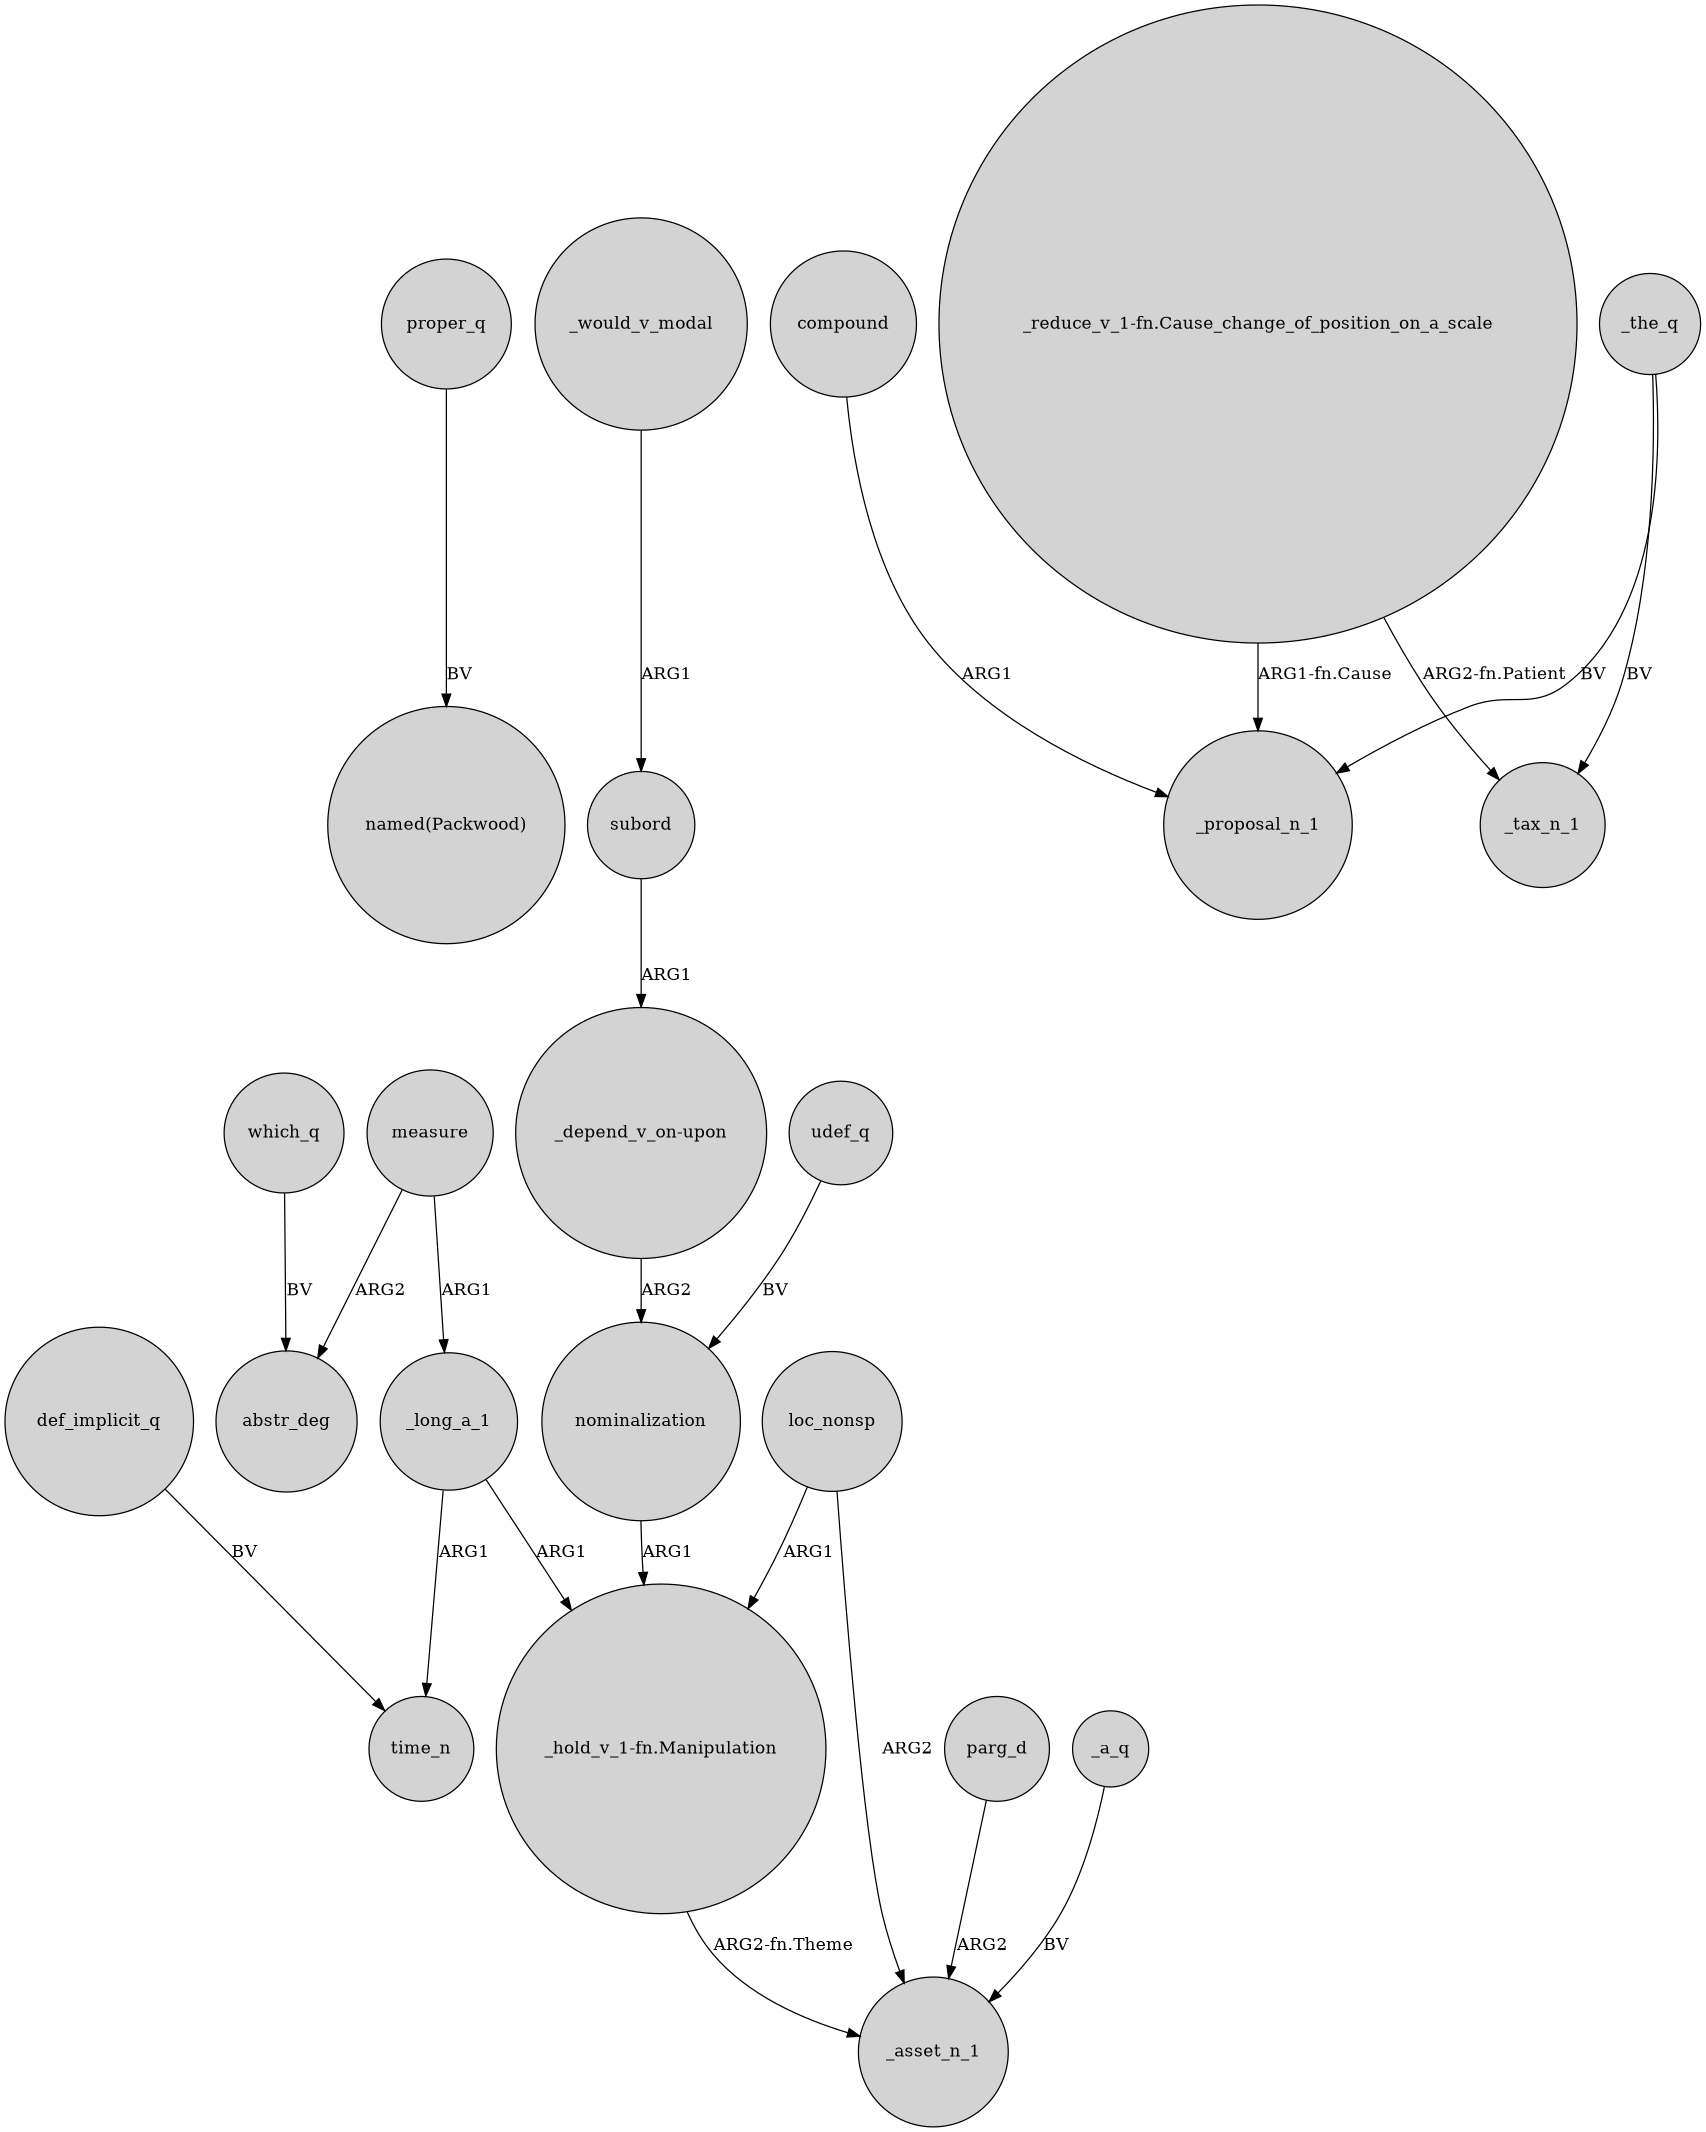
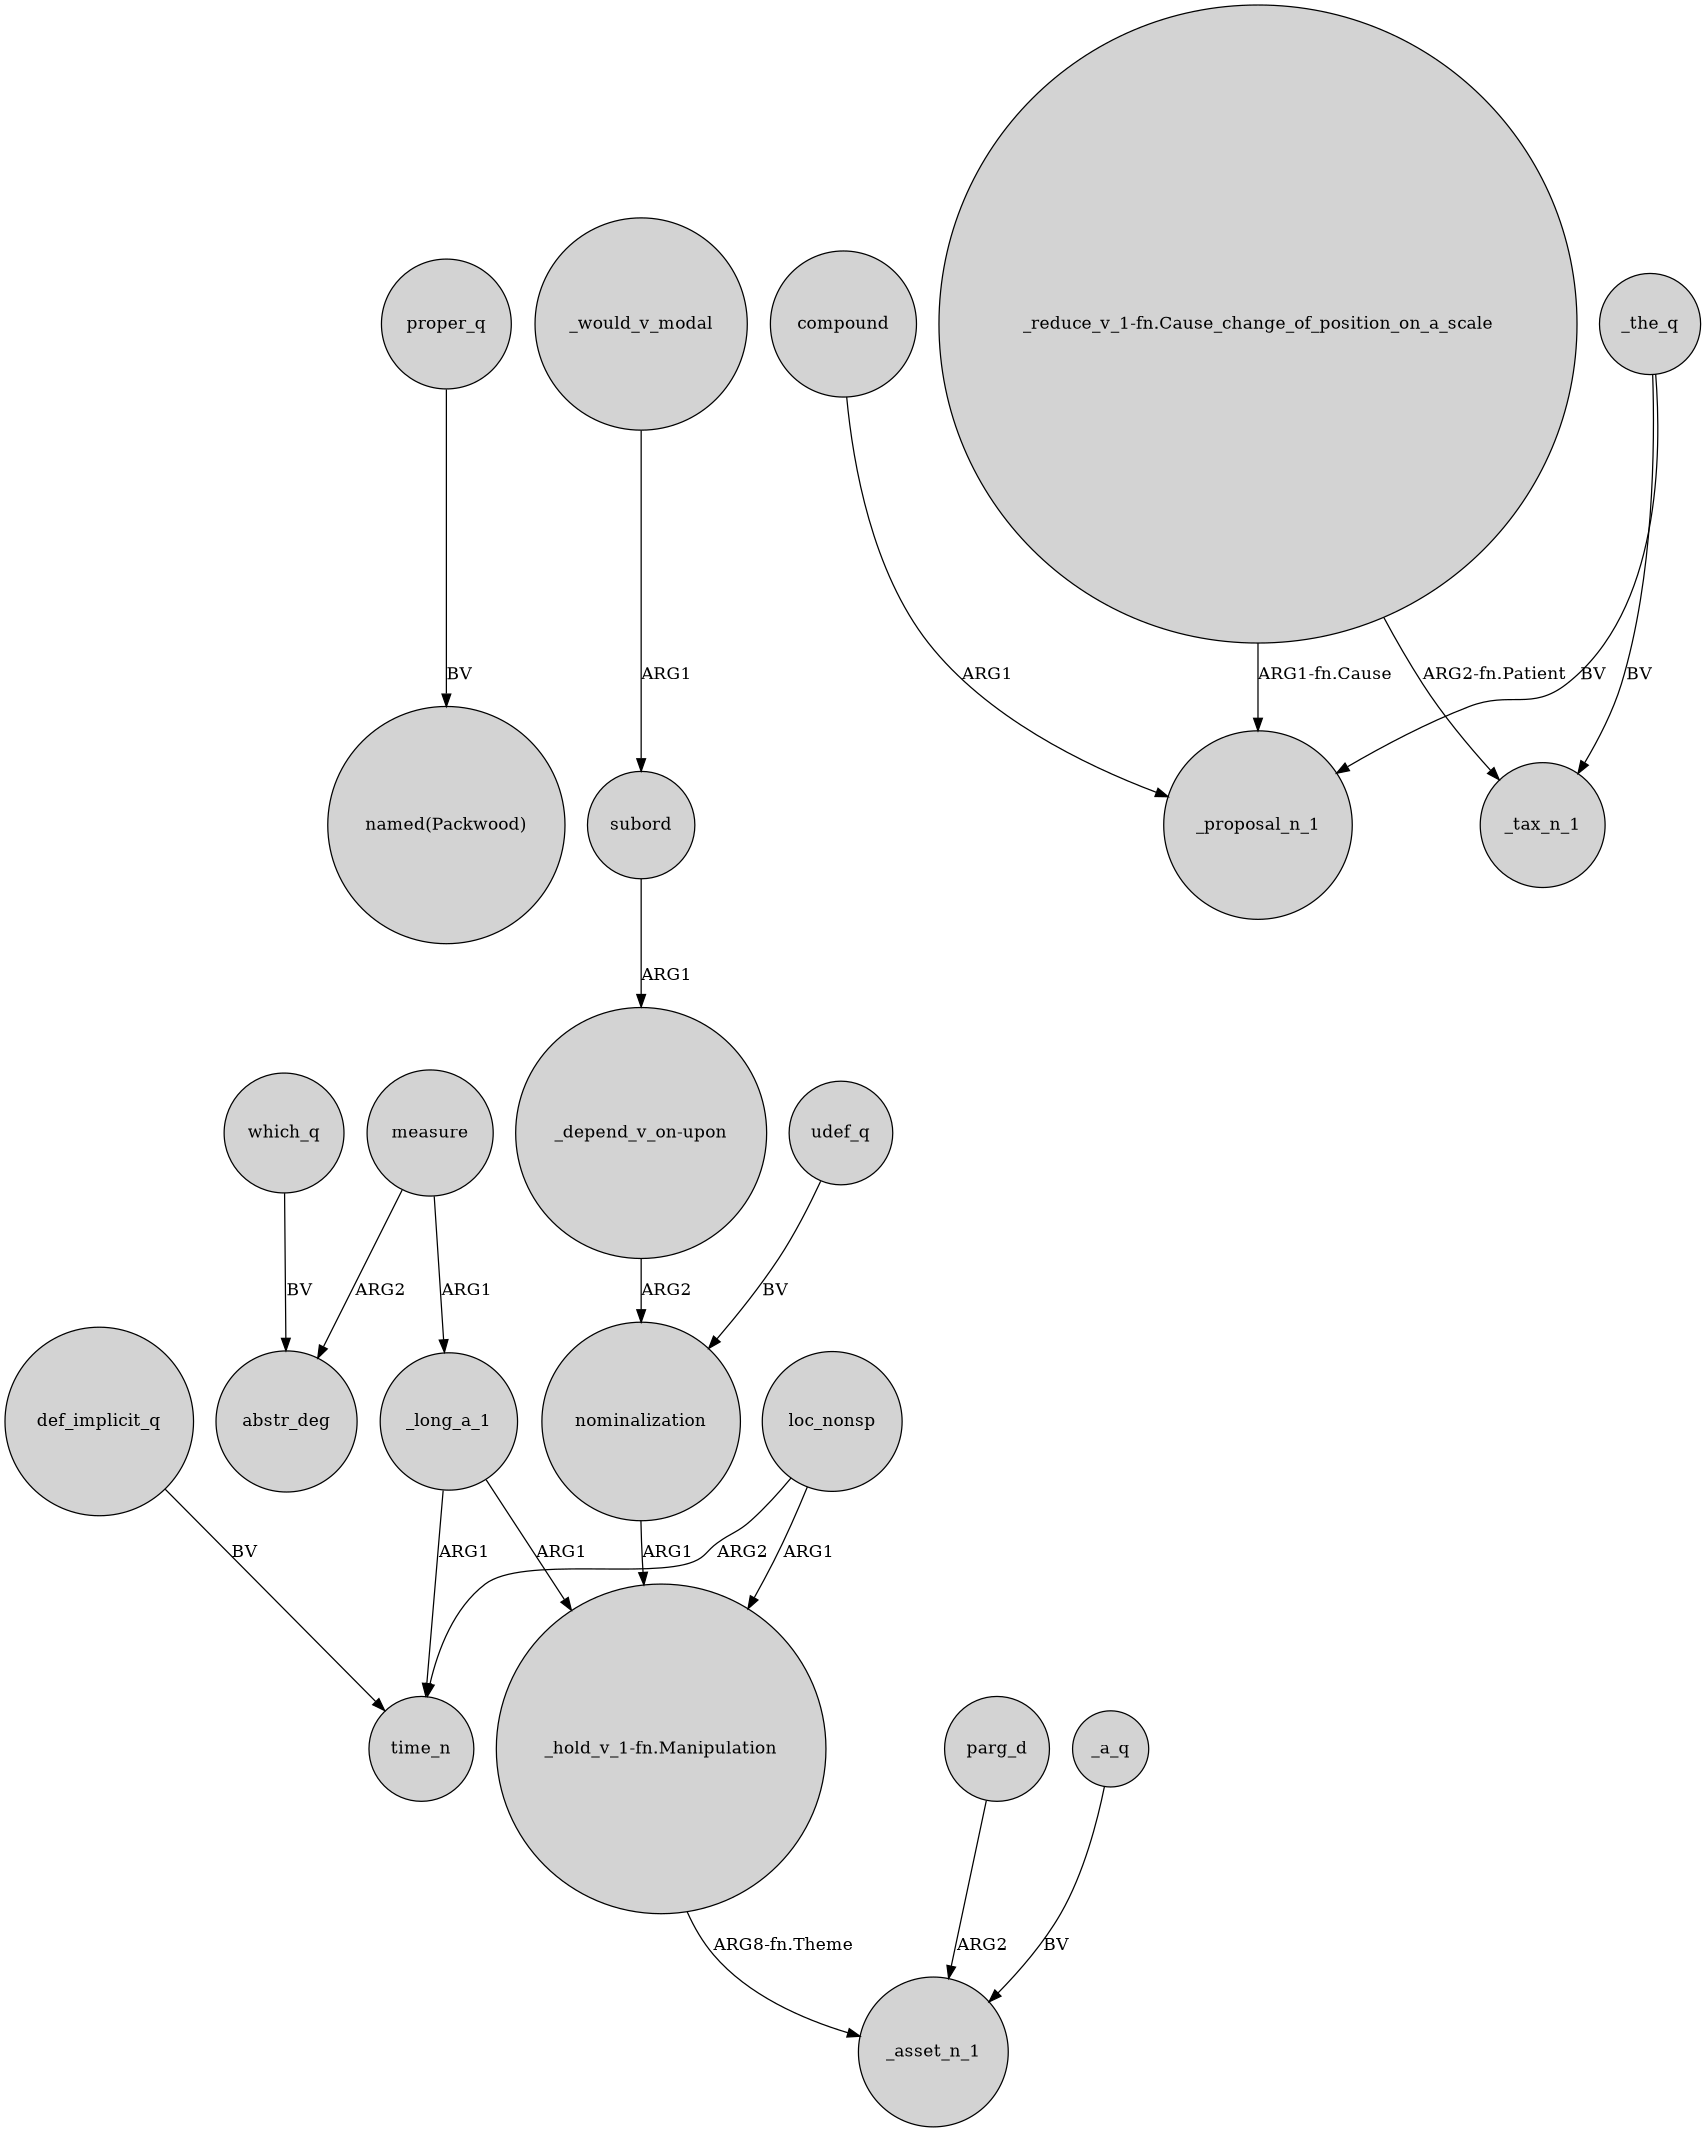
edge "loc_nonsp" -> "_asset_n_1": now "loc_nonsp" -> "time_n"
edge "_hold_v_1-fn.Manipulation" -> "_asset_n_1": label "ARG2-fn.Theme" -> "ARG8-fn.Theme"
